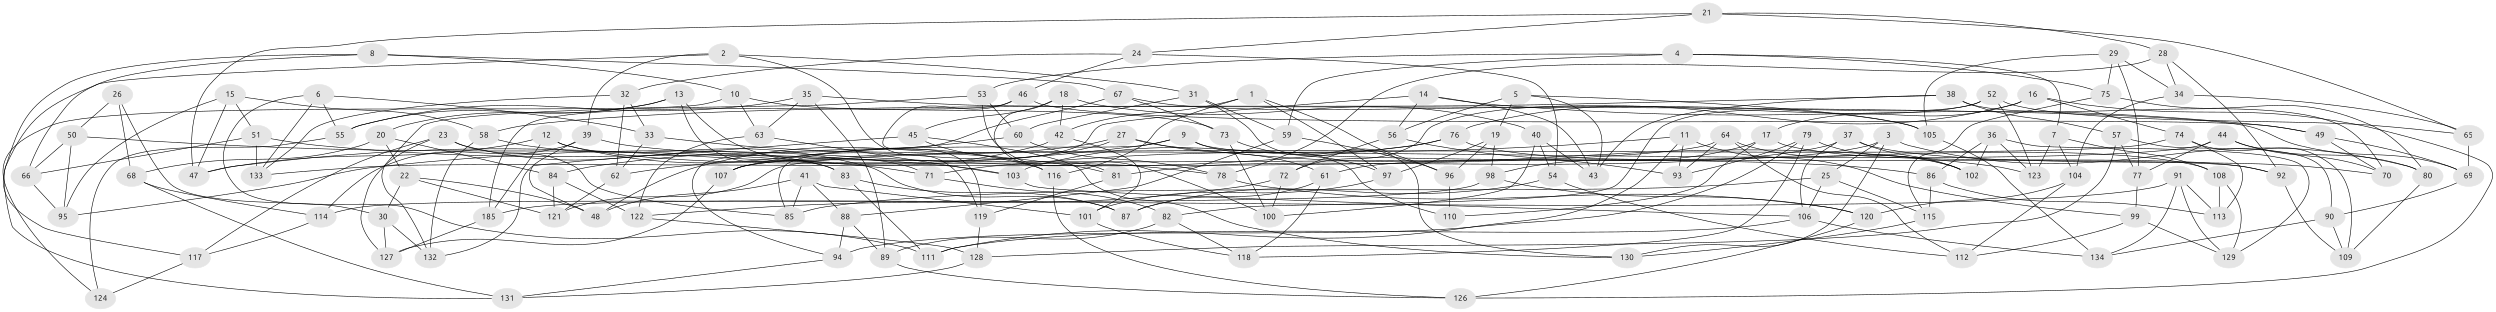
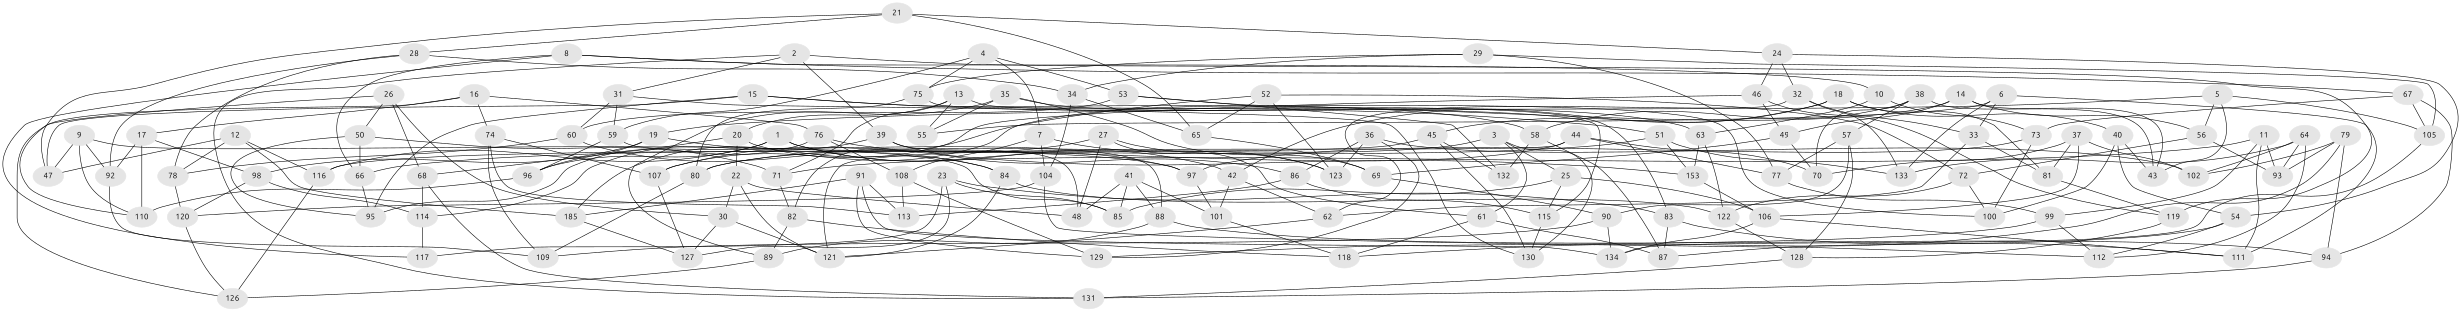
edge "26" -- "110": added
node "103": label "103" -> "153"
edge "30" -- "132": now "30" -- "121"
node "124": removed
